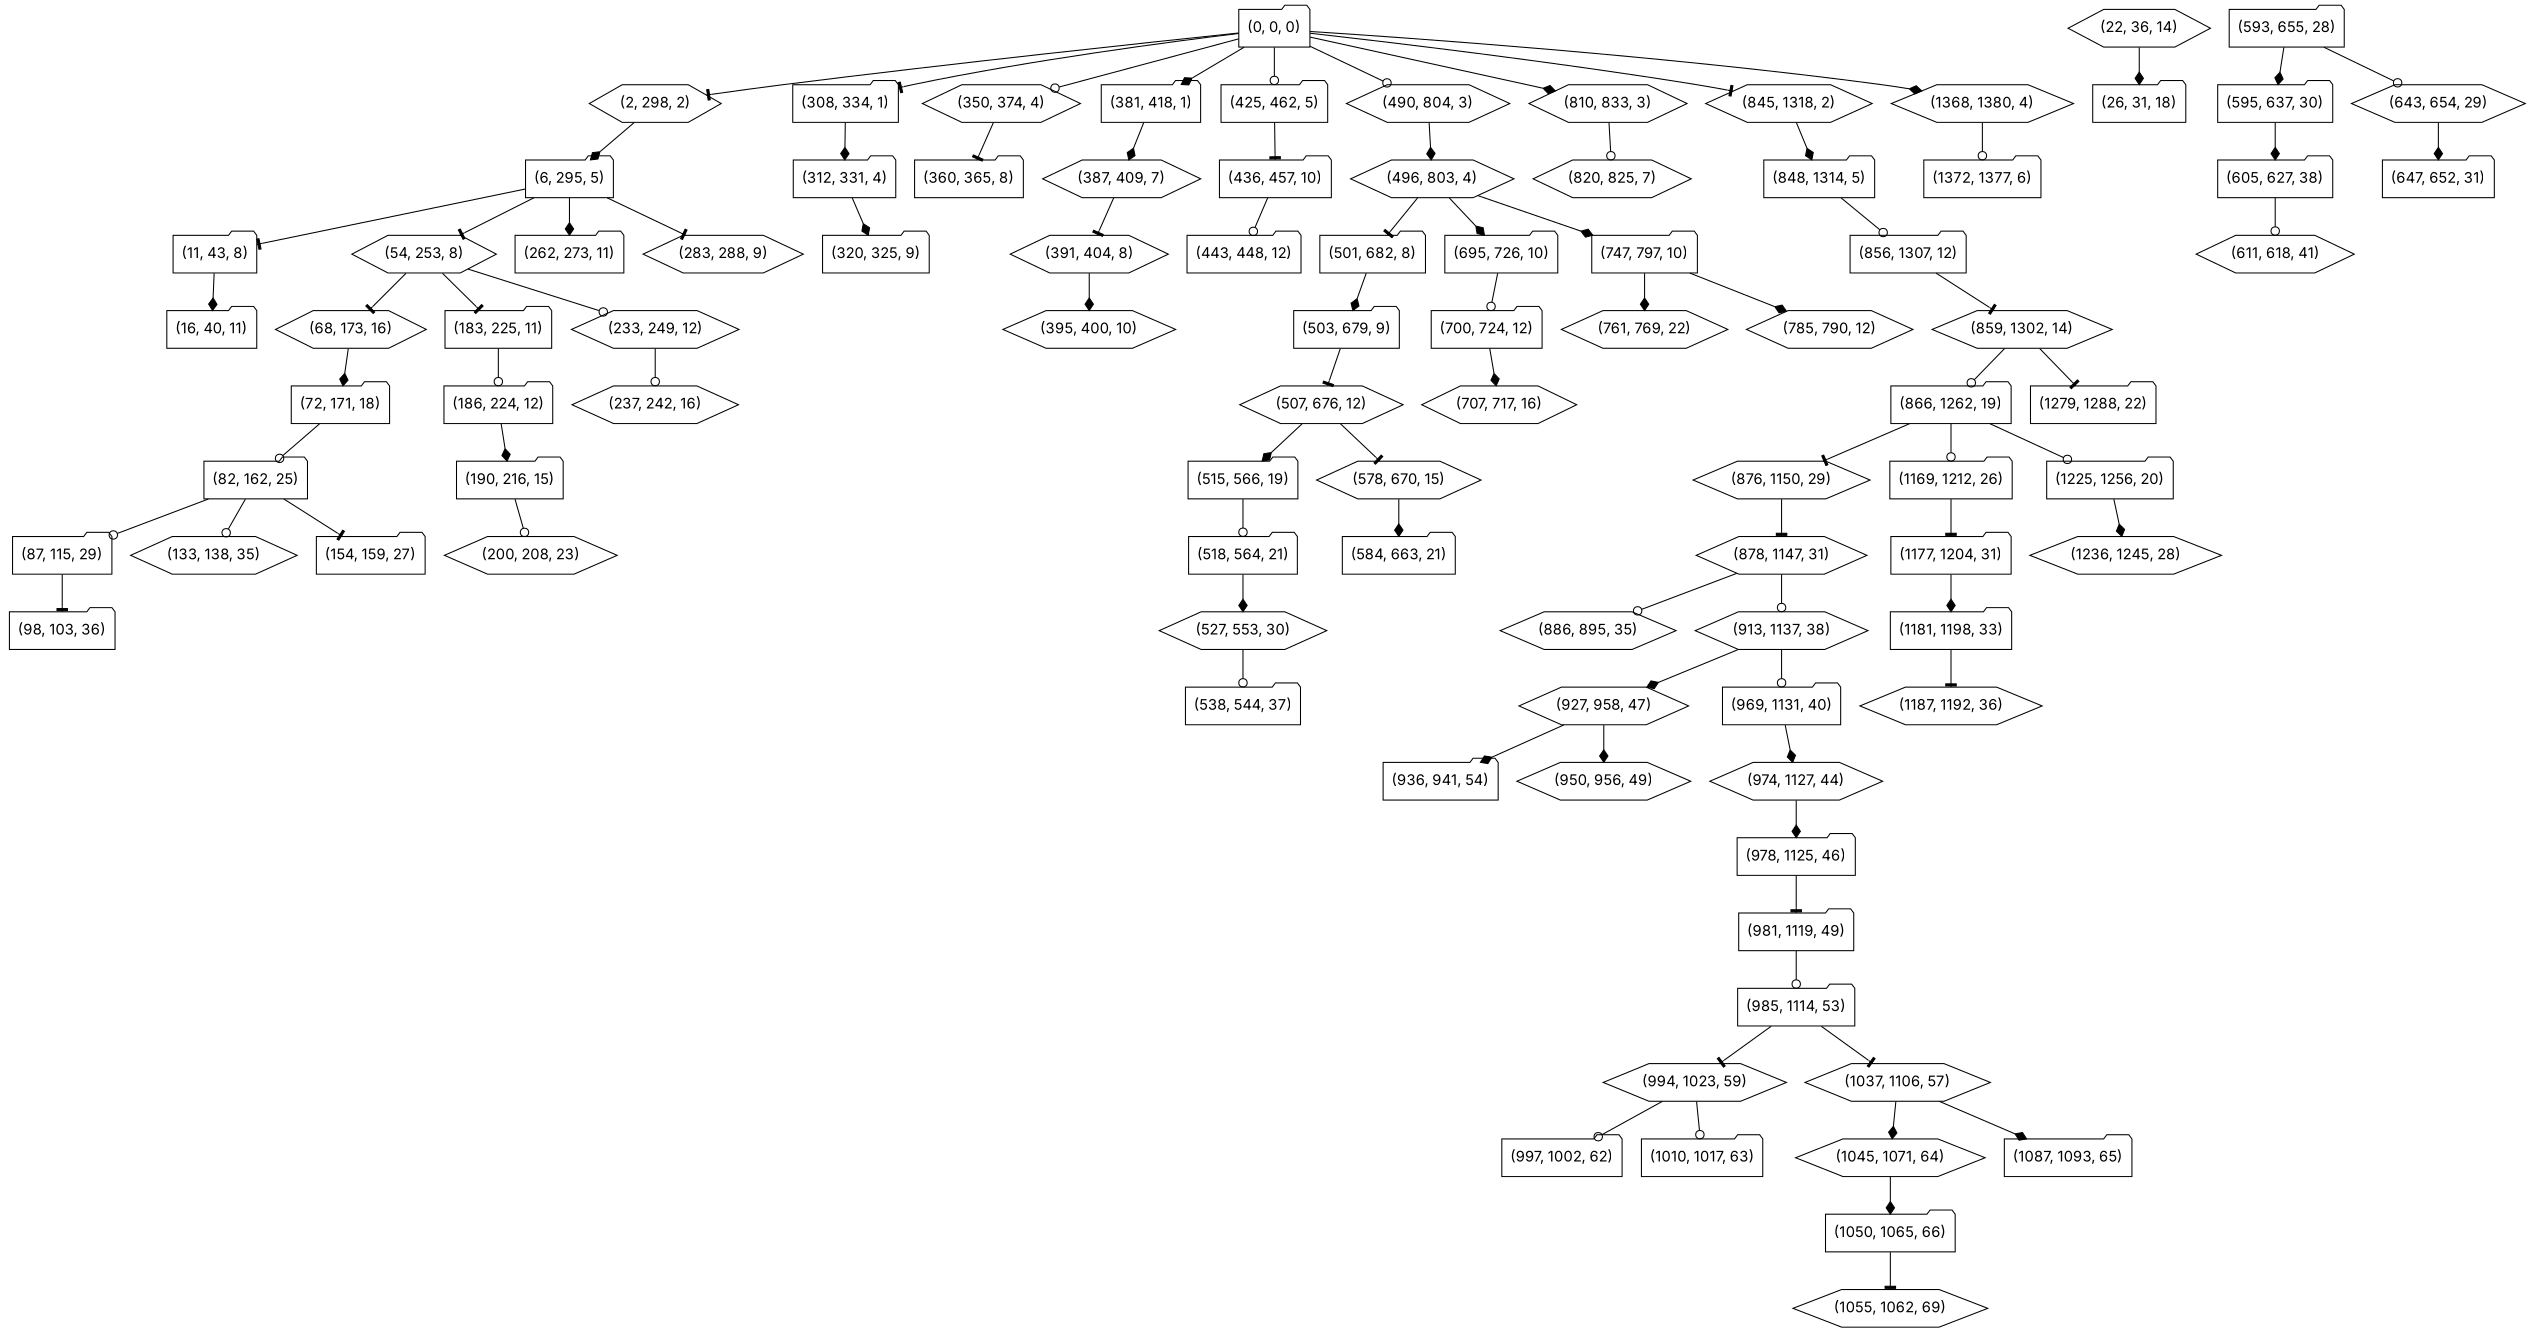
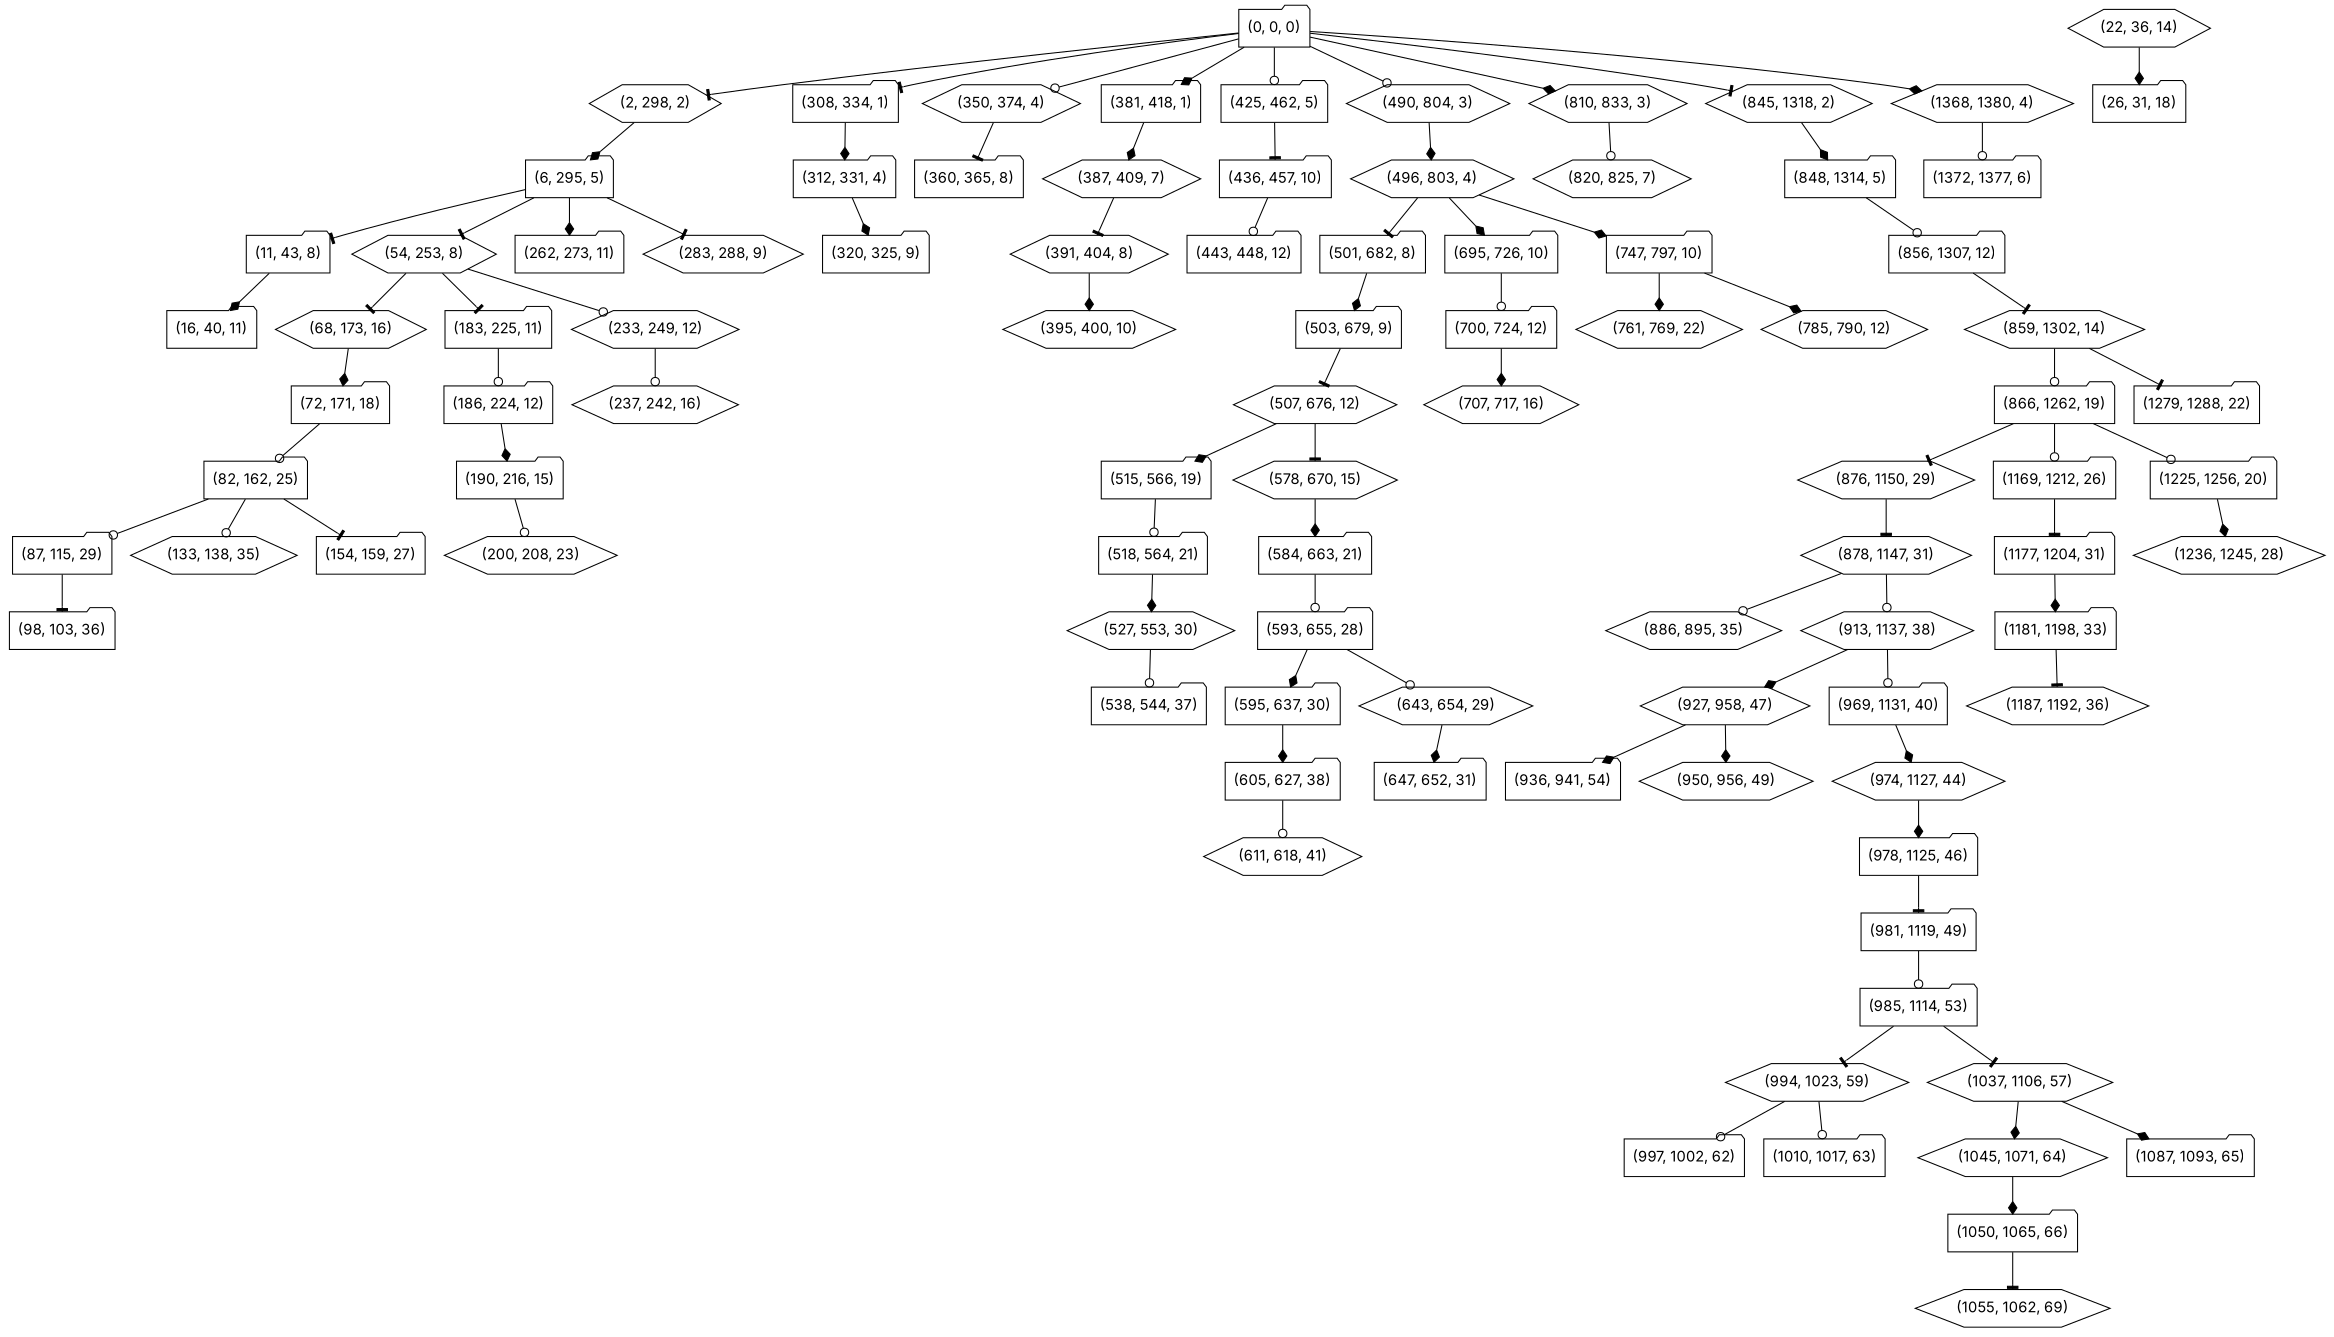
edge "(584, 663, 21)" -> "(593, 655, 28)": added
